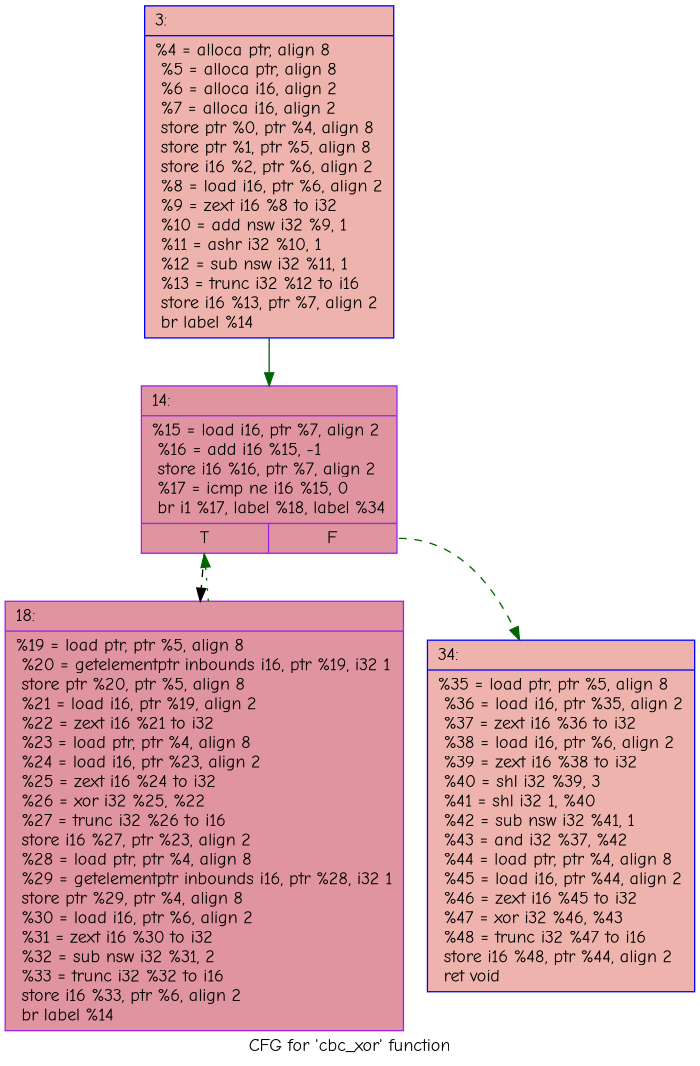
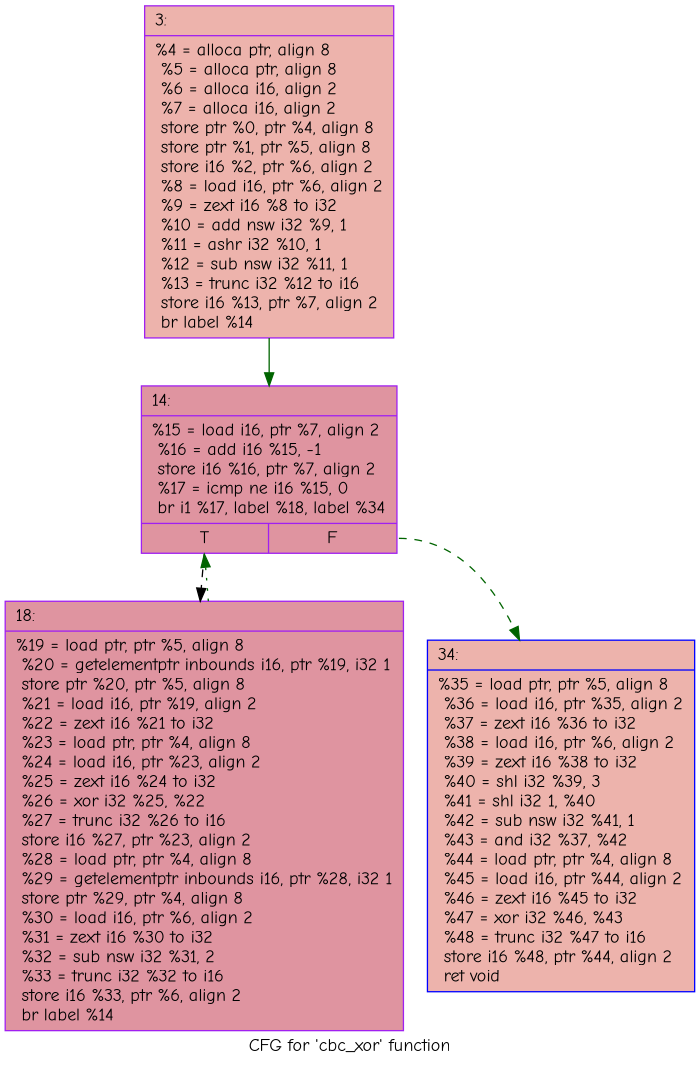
node "3:": color blue -> purple
